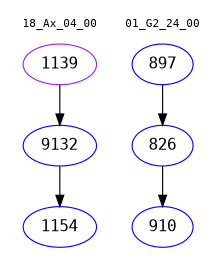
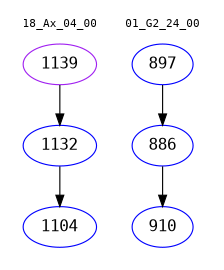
node "9132": label "9132" -> "1132"
node "826": label "826" -> "886"
node "1154": label "1154" -> "1104"
